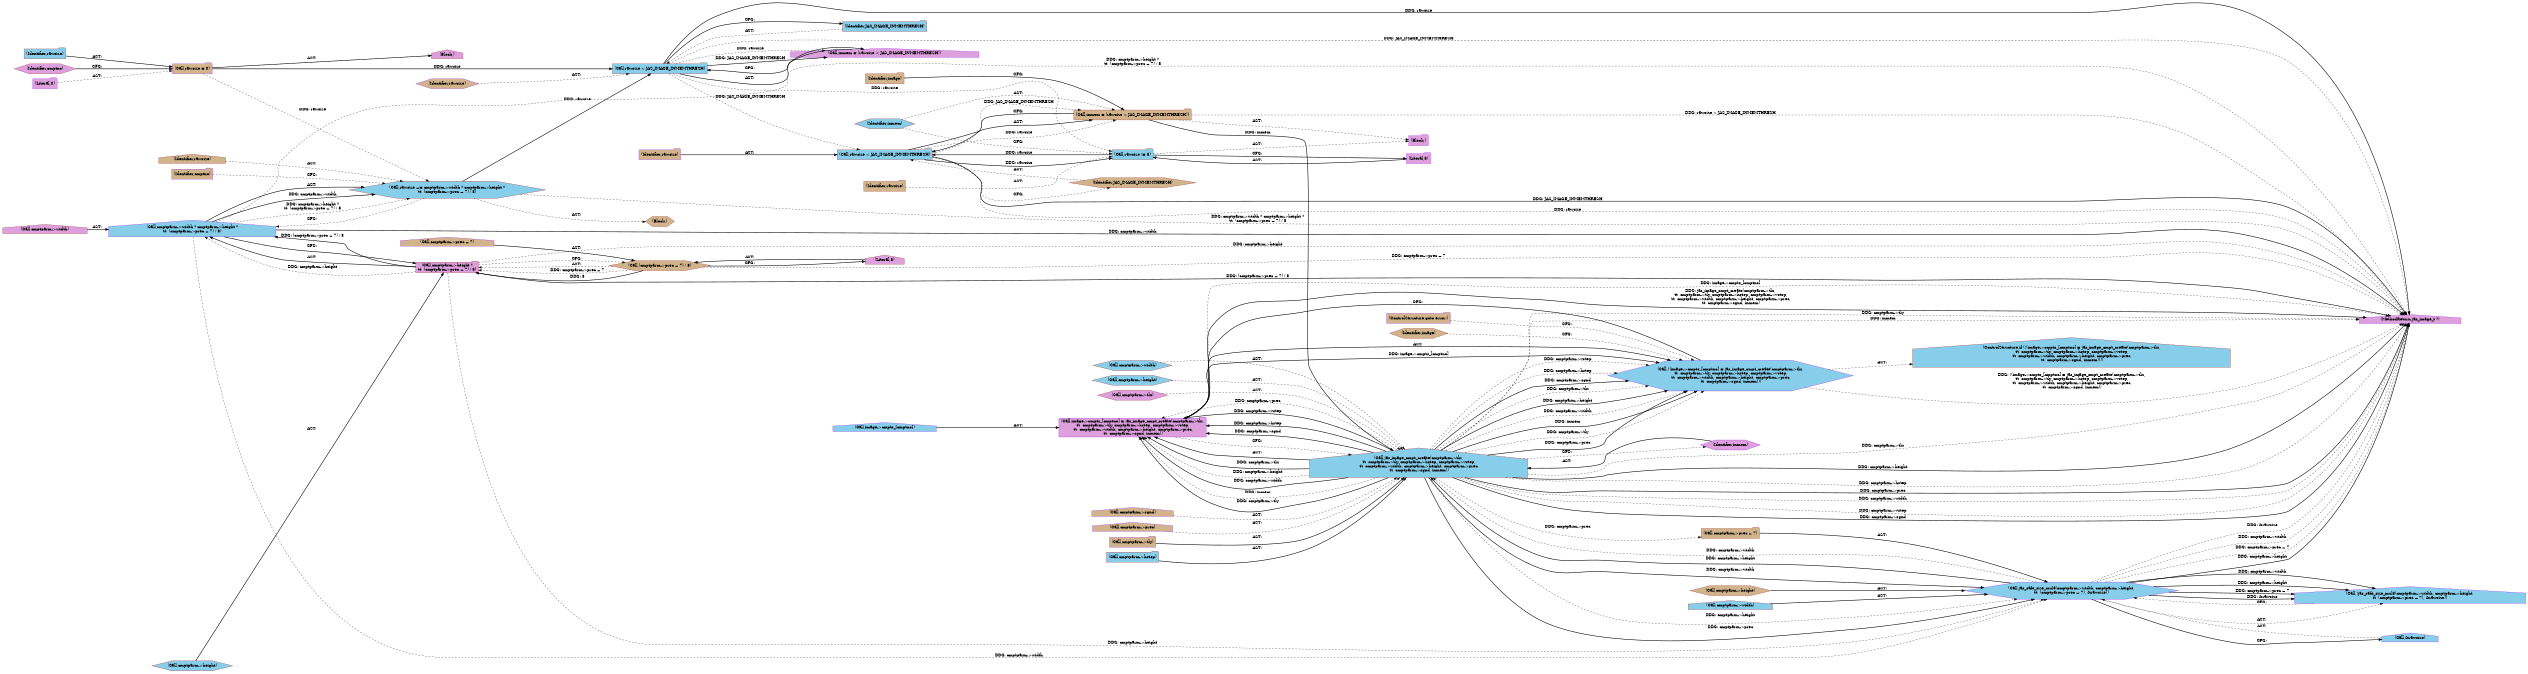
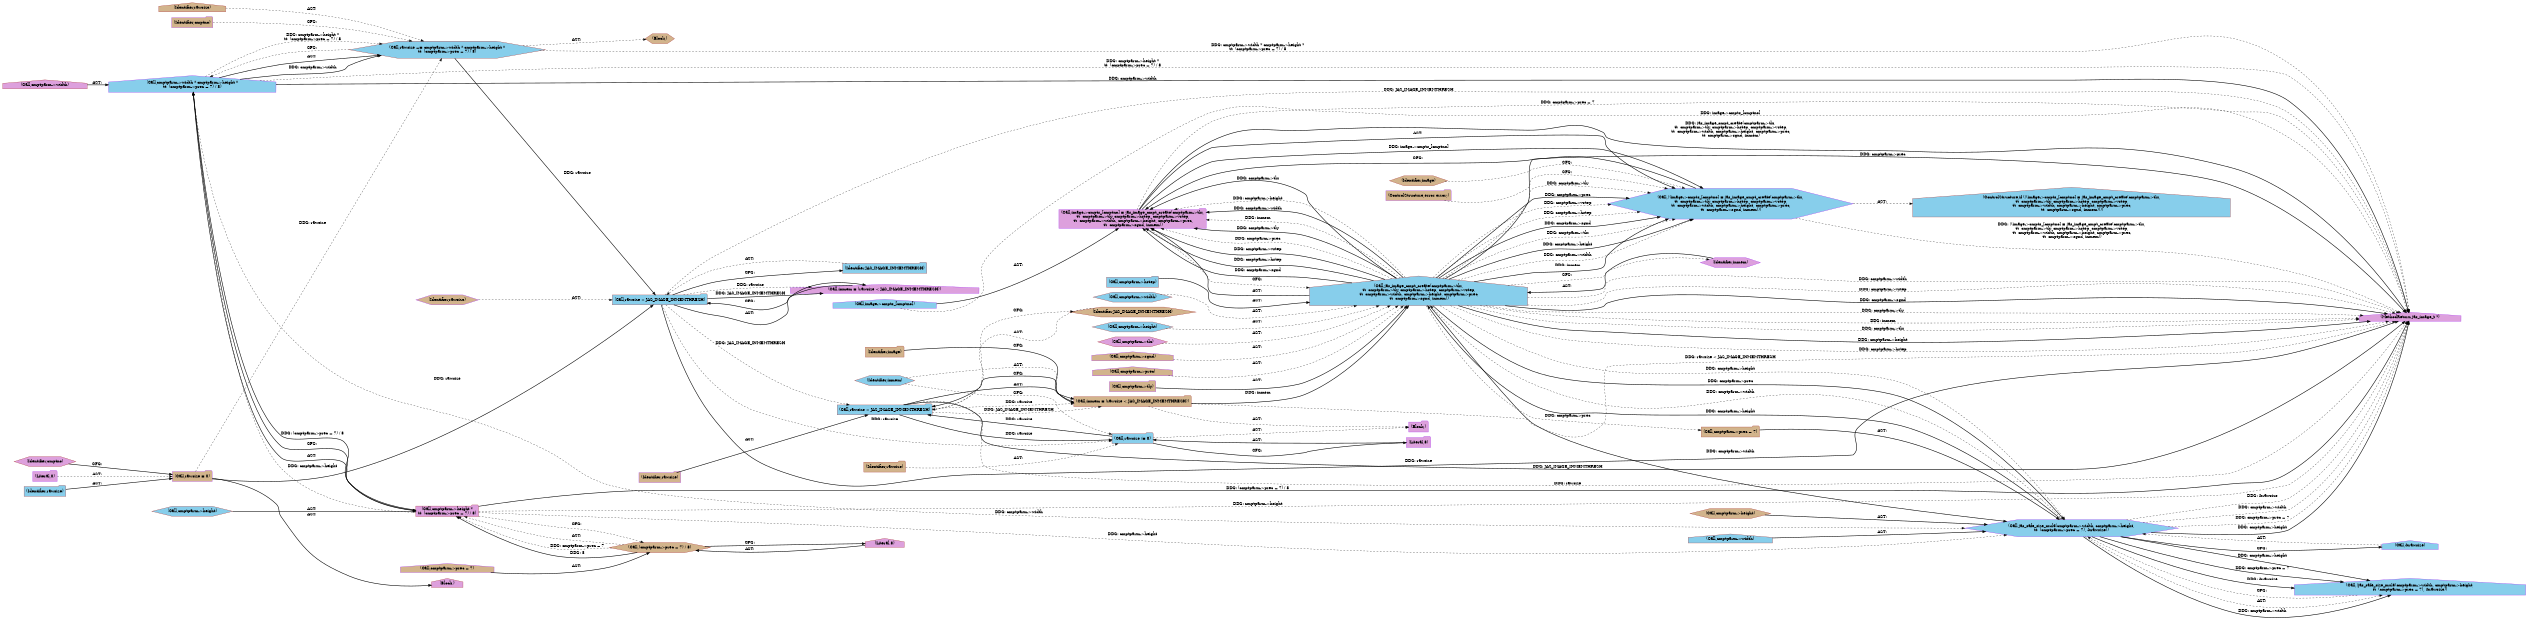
edge "(Call,(cmptparm->prec + 7) / 8)" -> "(MethodReturn,jas_image_t *)": now "(Call,image->cmpts_[cmptno])" -> "(MethodReturn,jas_image_t *)"
node "(ControlStructure,goto error;)": label "(ControlStructure,goto error;)" -> "(ControlStructure,error error;)"
